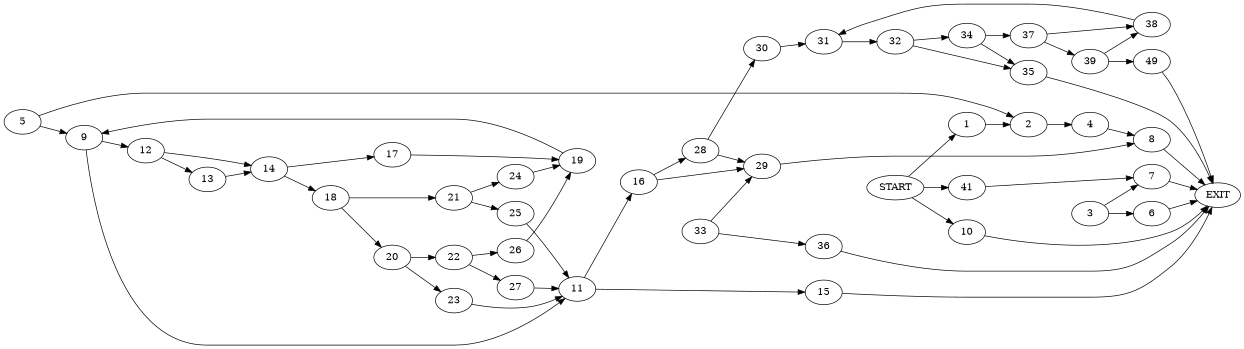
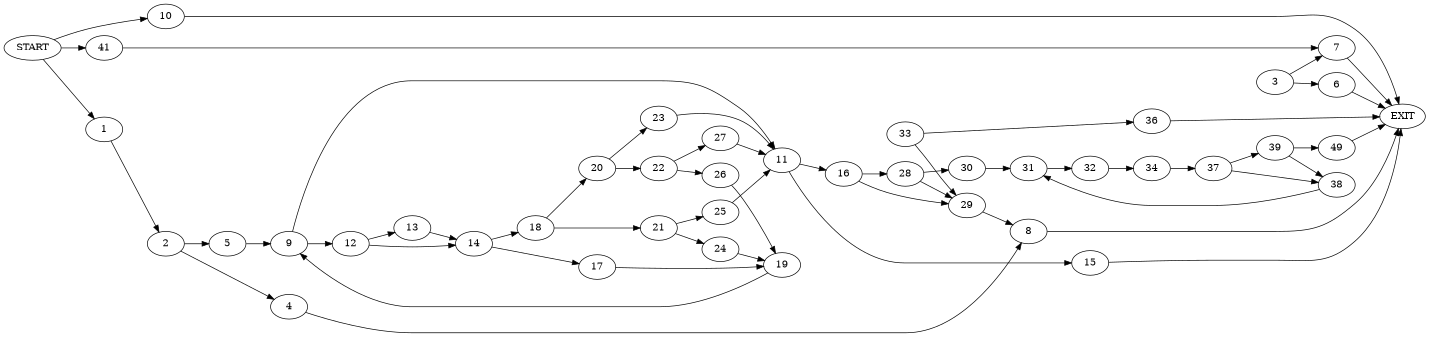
node "35": removed
edge "5" -> "2": reversed
